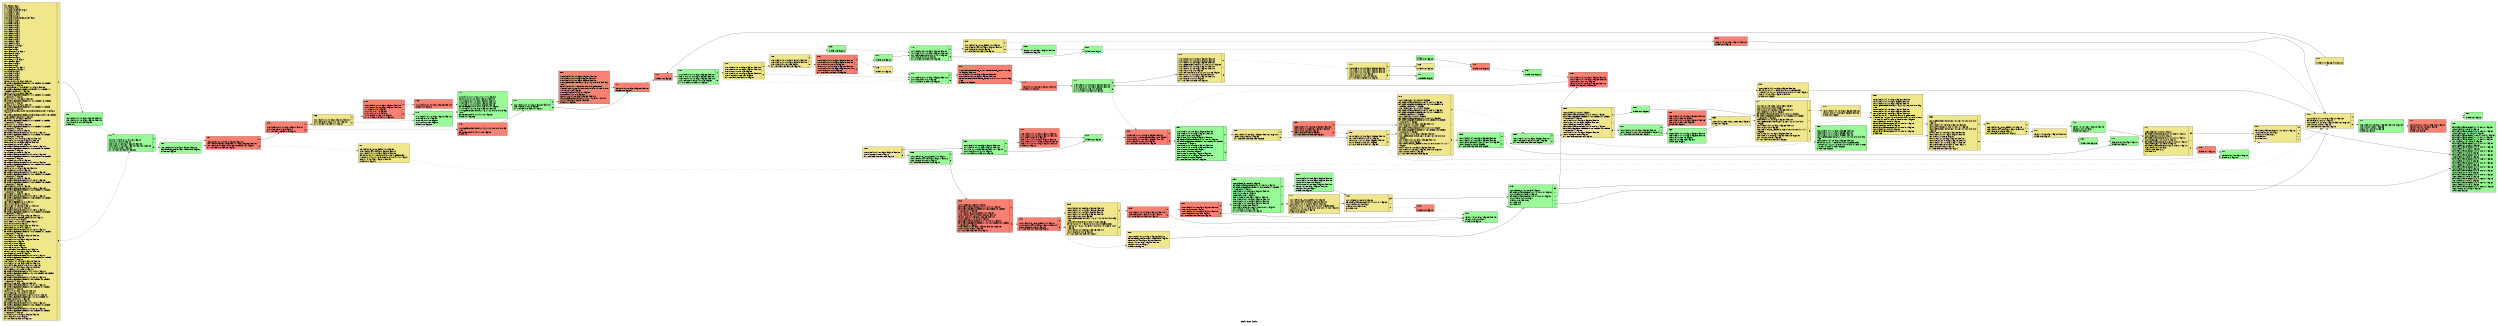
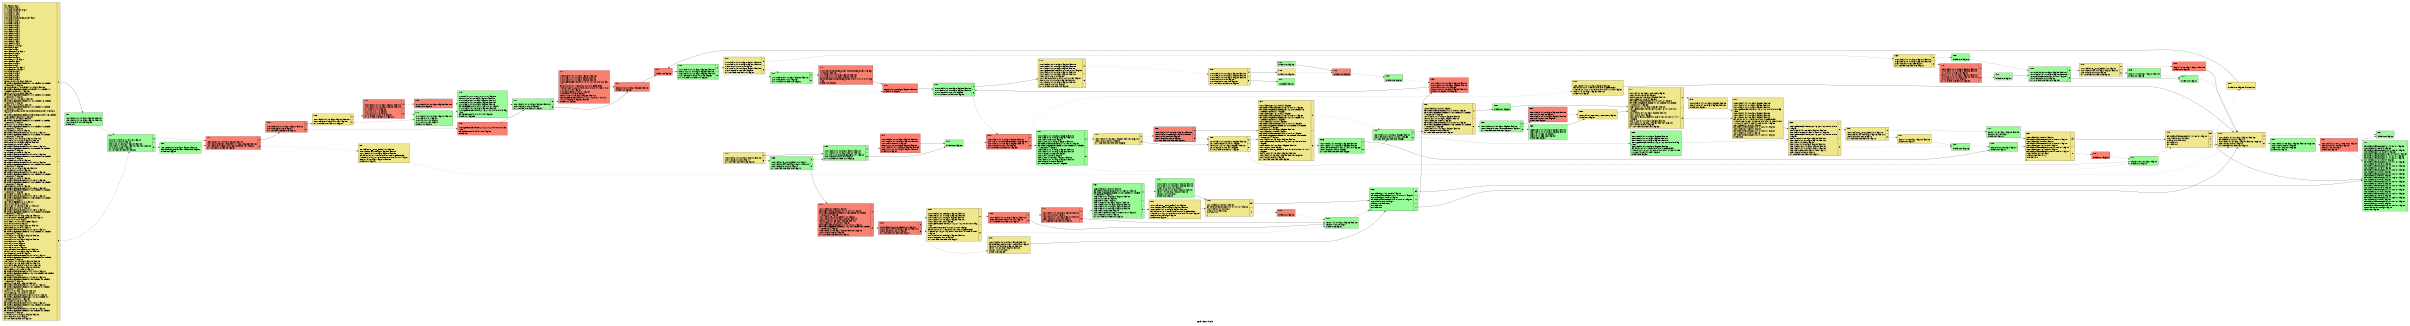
node "%165:": removed
